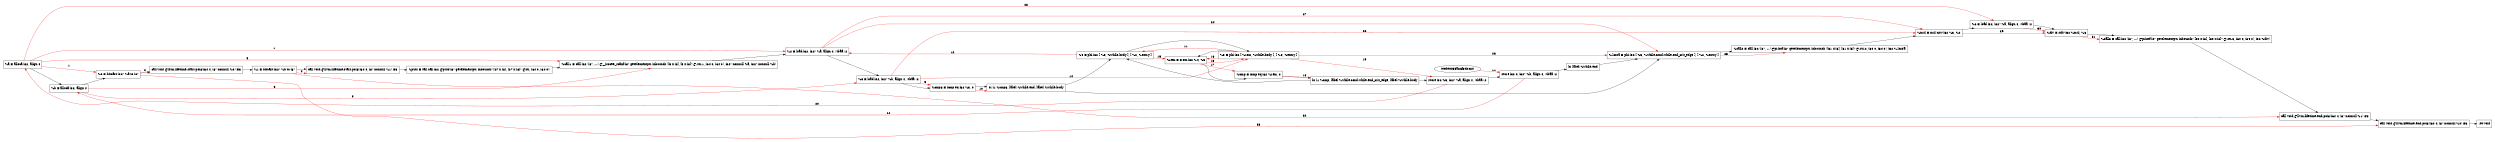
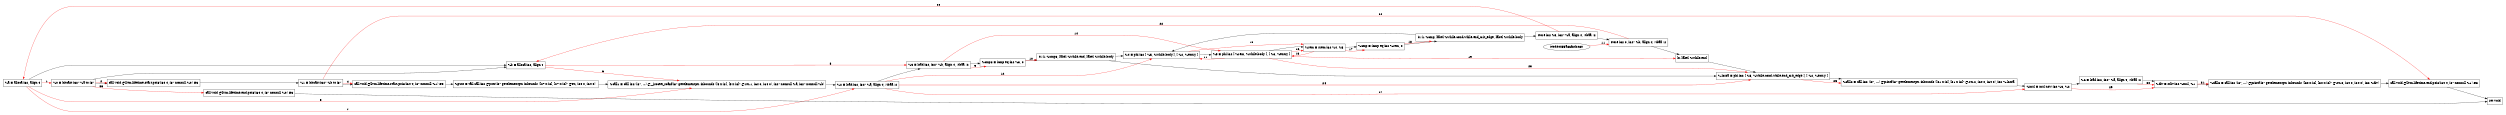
edge "%a = alloca i32, align 4" -> "%6 = load i32, i32* %a, align 4, !tbaa !2": removed, label "28"
edge "%3 = load i32, i32* %b, align 4, !tbaa !2" -> "%mul = mul nsw i32 %3, %2": removed, label "26"
node "%div = sdiv i32 %mul, %6": label "%div = sdiv i32 %mul, %6" -> "%div = sdiv i32 %mul, %1"
edge "%4 = phi i32 [ %5, %while.body ], [ %2, %entry ]" -> "%2 = load i32, i32* %a, align 4, !tbaa !2": reversed
edge "%5 = phi i32 [ %rem, %while.body ], [ %3, %entry ]" -> "store i32 %5, i32* %a, align 4, !tbaa !2": now "%5 = phi i32 [ %rem, %while.body ], [ %3, %entry ]" -> "br label %while.end"
edge "%b = alloca i32, align 4" -> "%0 = bitcast i32* %a to i8*": reversed
edge "call void @llvm.lifetime.end.p0i8(i64 4, i8* nonnull %1) #3" -> "call void @llvm.lifetime.end.p0i8(i64 4, i8* nonnull %0) #3": now "call void @llvm.lifetime.end.p0i8(i64 4, i8* nonnull %1) #3" -> "ret void"
